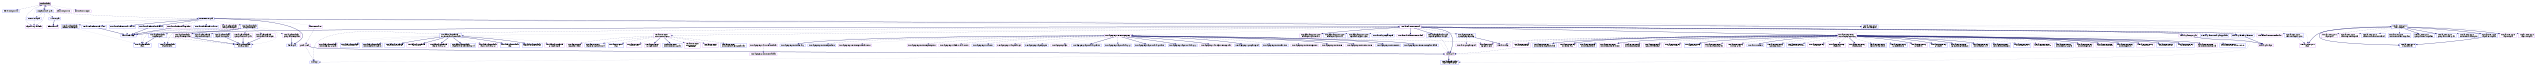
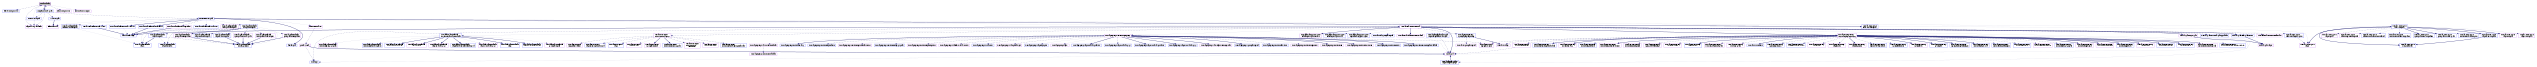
edge "modulemodel::constructmodel" -> "moduleinterfacesedimentwater ::startinterfacesedimentwater": removed
node "modulewaterproperties ::locateobjfather": label "modulewaterproperties ::locateobjfather" -> "modulewaterproperties ::sethydrofather"
edge "modulewaterproperties ::actualizeson3dfather3d" -> "setfilesname": now "modulewaterproperties ::actualizeson3dfather3d" -> "modulewaterproperties ::closeallandstop"
node "modulesedimentproperties ::construct_propertylist": removed
node "modulelagrangian::constructglobalvariables": added
edge "modelname" -> "moduleinterfacewaterair ::startinterfacewaterair": reversed
